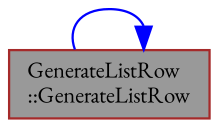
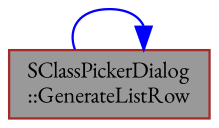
node "GenerateListRow ::GenerateListRow": label "GenerateListRow ::GenerateListRow" -> "SClassPickerDialog ::GenerateListRow"
